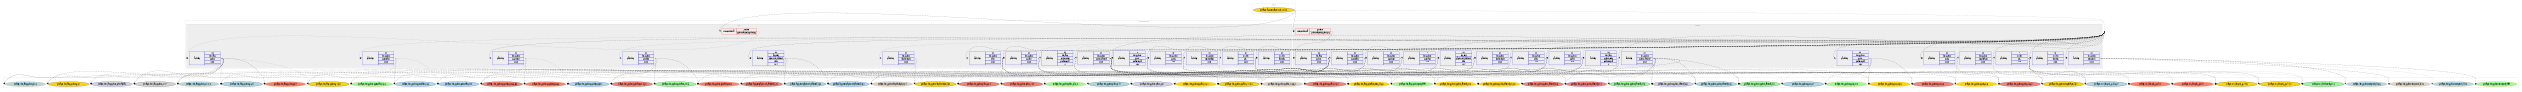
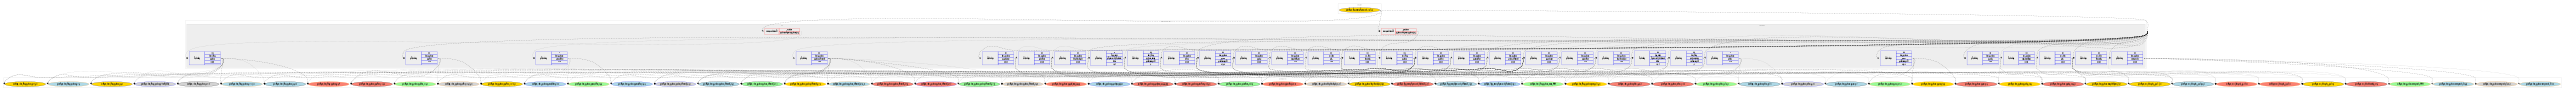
node "portage://dev-python/python-dateutil-2.8.0": added
node "portage://dev-python/pycairo-1.18.1": fillcolor gold -> palegreen
node "portage://dev-lang/pyinsane-exec-2.4.6-r1": label "portage://dev-lang/pyinsane-exec-2.4.6-r1" -> "portage://dev-lang/python-exec-2.4.6-r1"
node "portage://dev-python/python-dateutil-2.7.2-r1": fillcolor gold -> lightblue
node "portage://x11-libs/libnotify-0.7.8": fillcolor palegreen -> salmon
